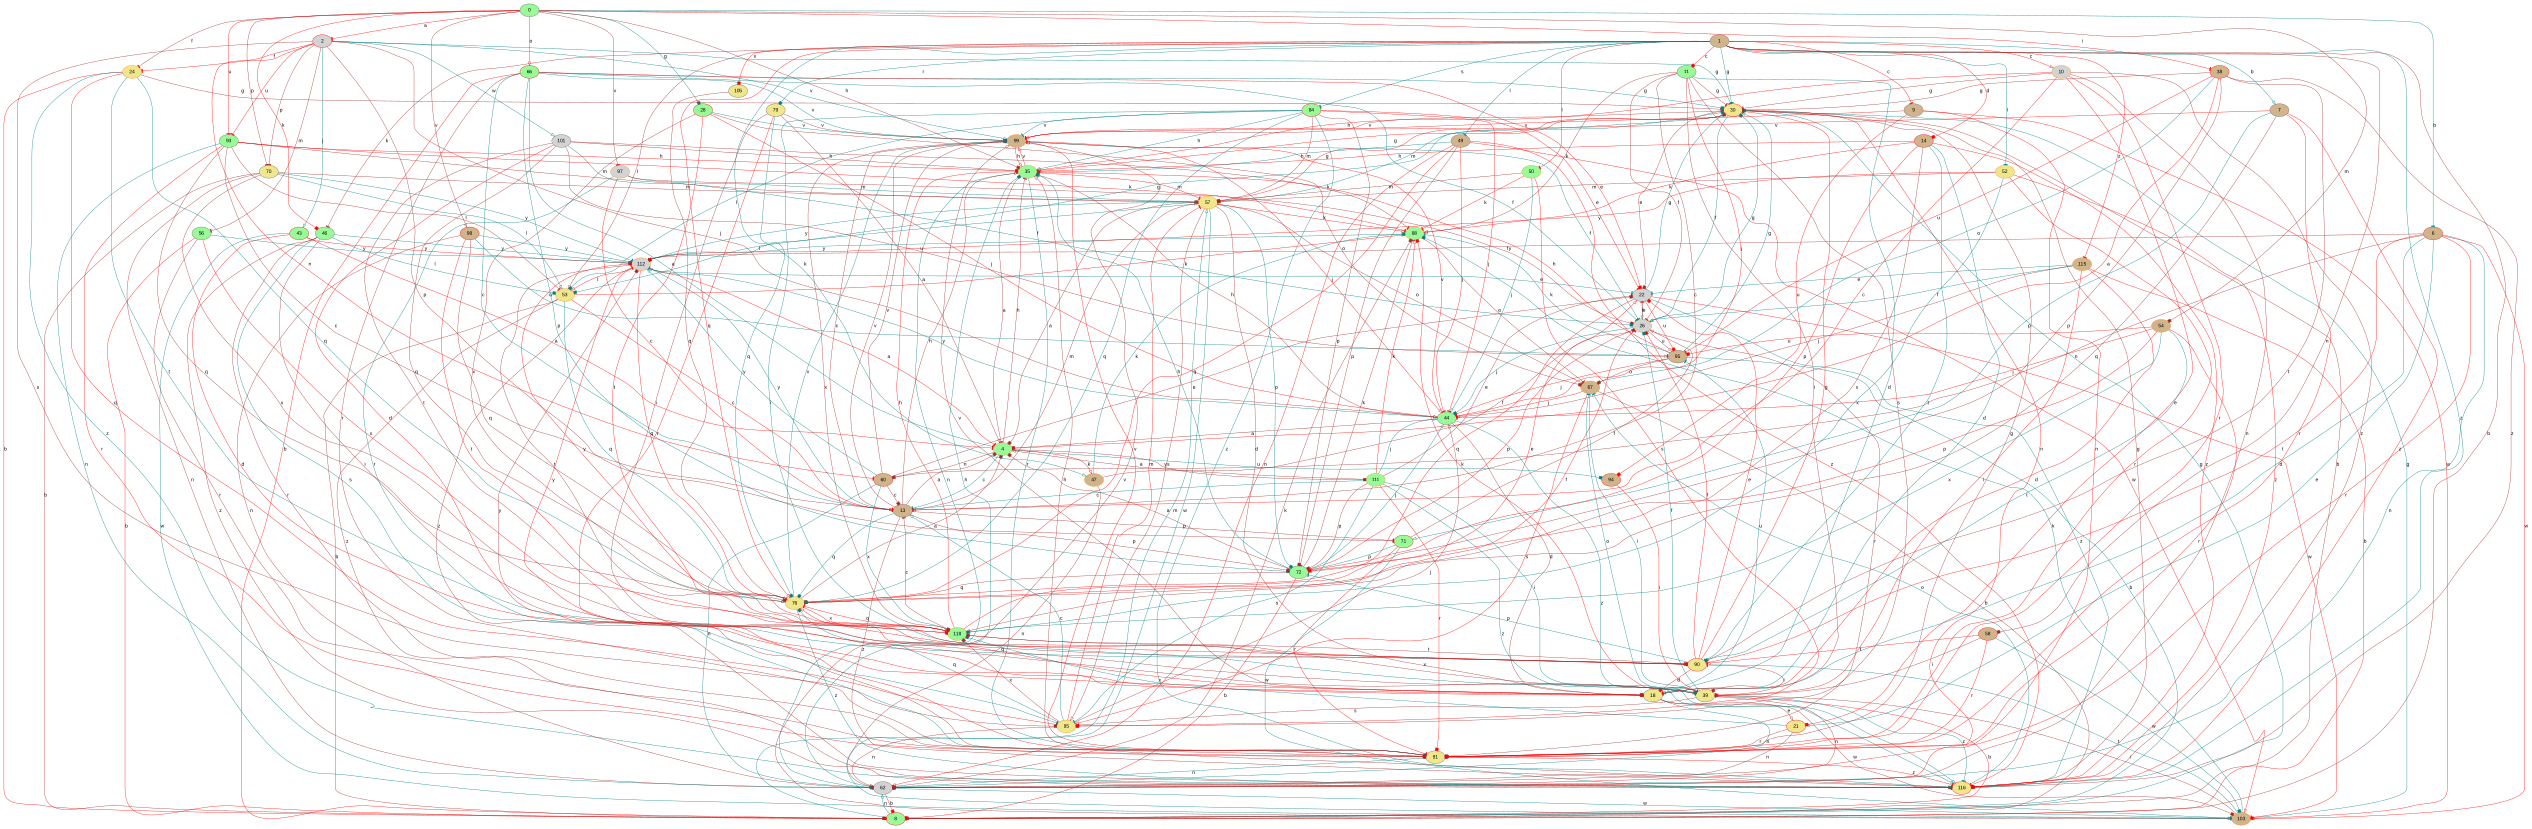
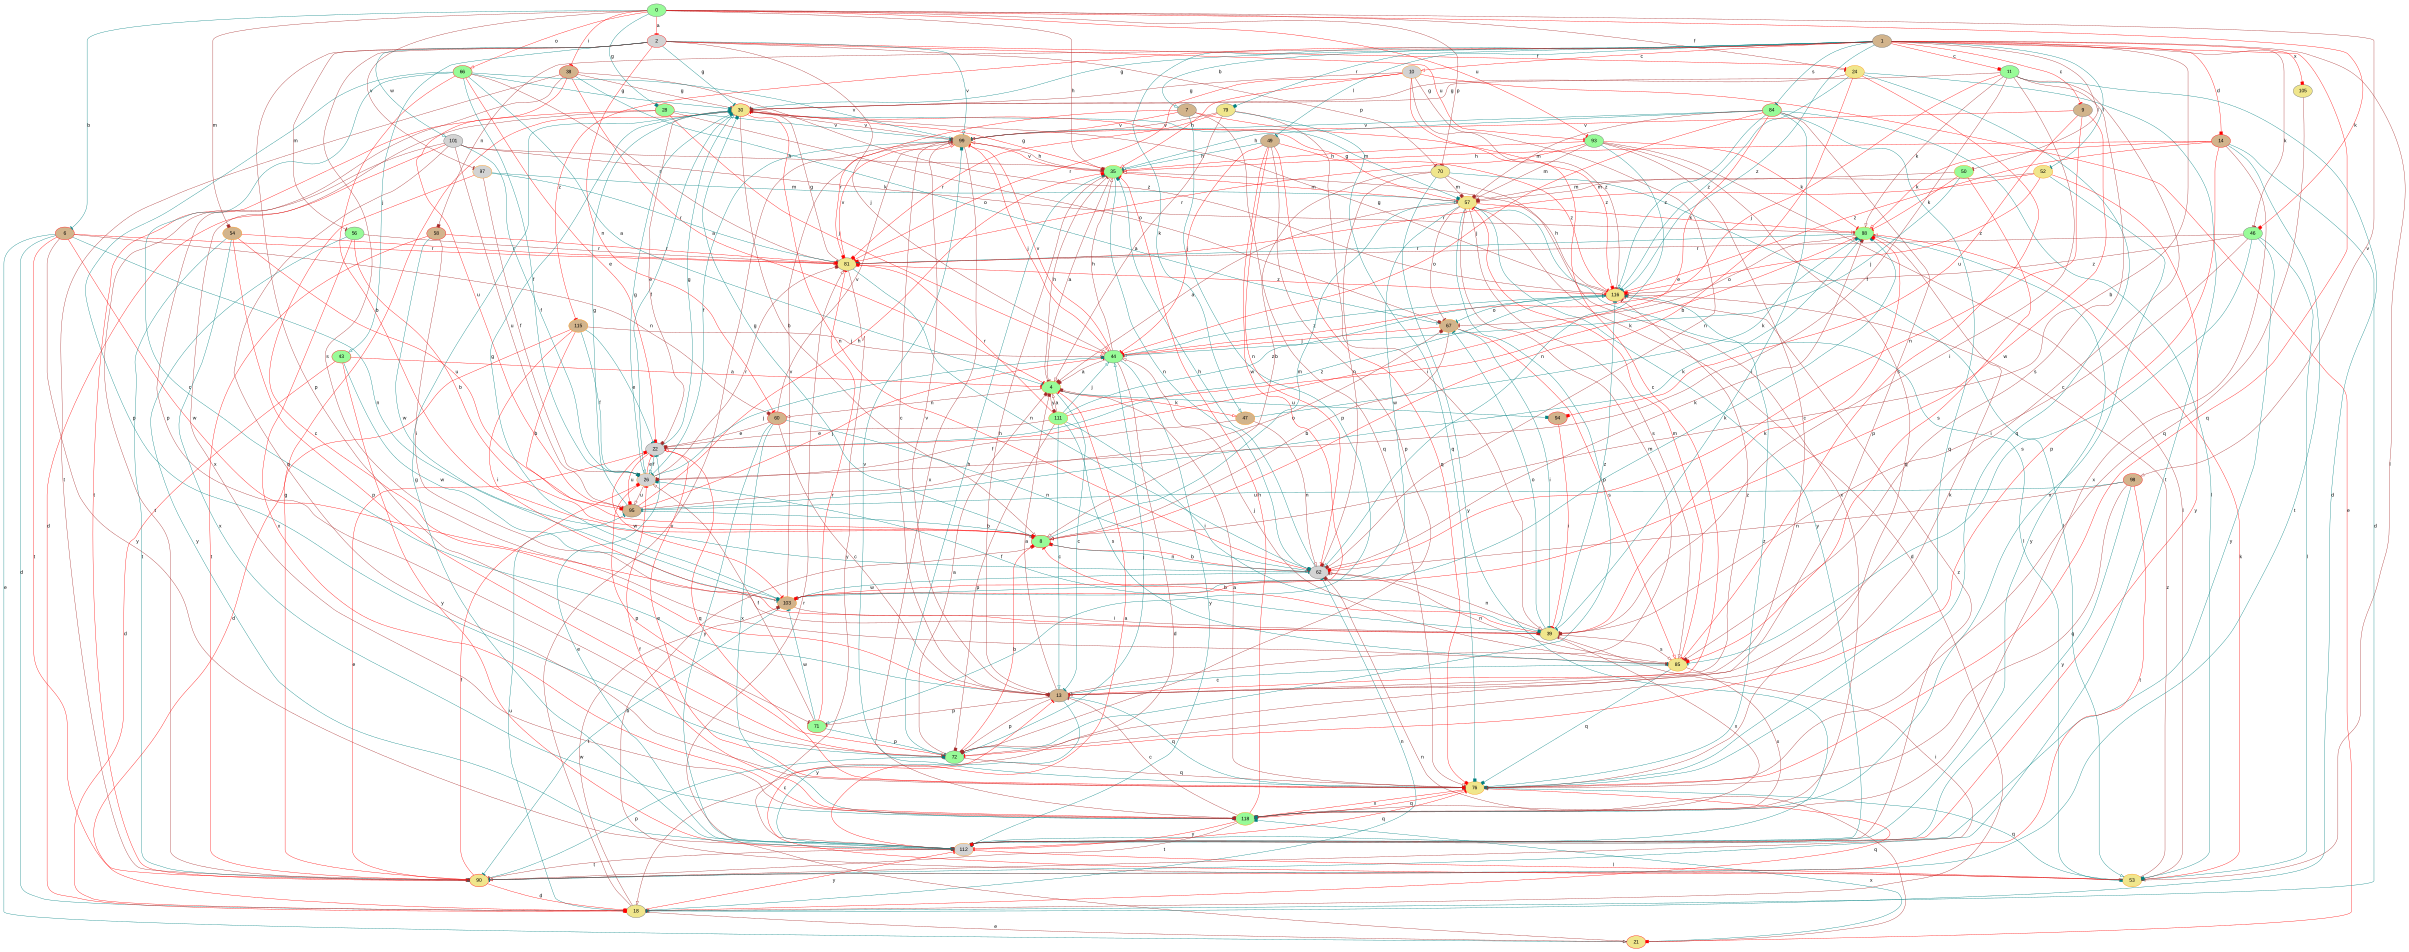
edge "24" -> "85": label "q" -> "s"
edge "54" -> "44": removed, label "j"
edge "35" -> "81": now "88" -> "81"
